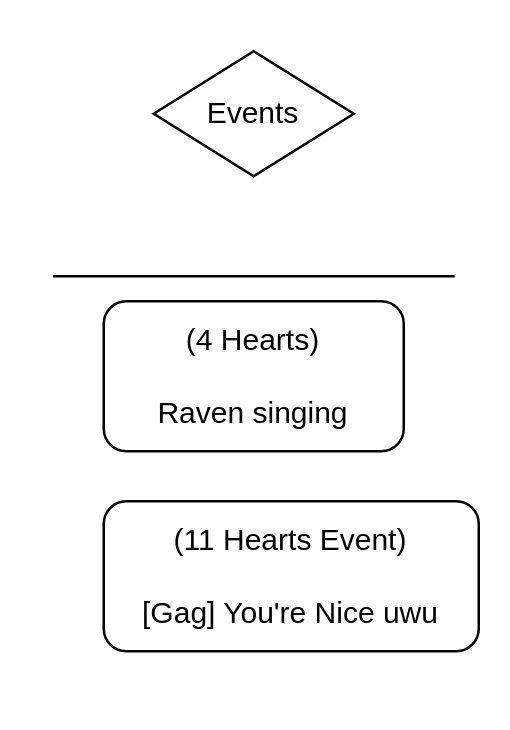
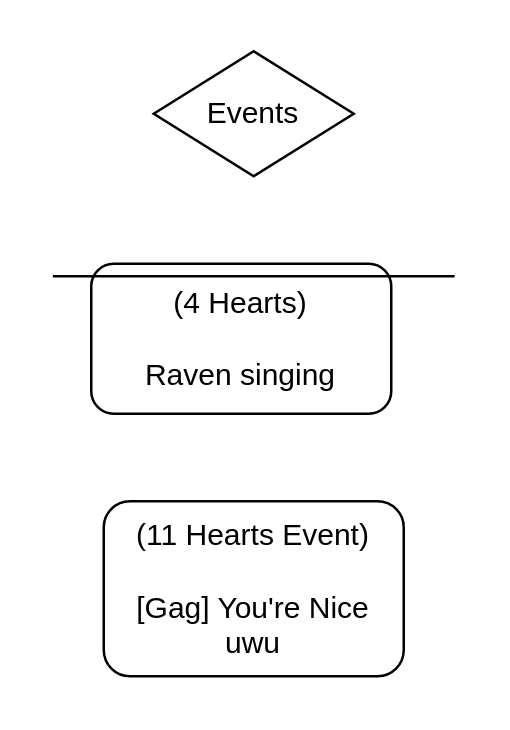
node "(4 Hearts) Raven singing": moved (254, 376) -> (241, 339)
node "(11 Hearts Event) [Gag] You're Nice uwu": size 375x150 -> 300x175
